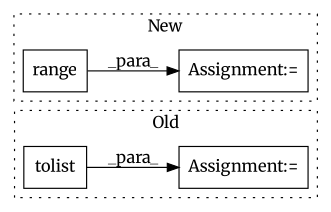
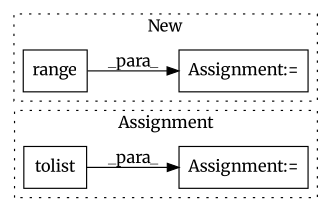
cluster "Old": label "Old" -> "Assignment"
